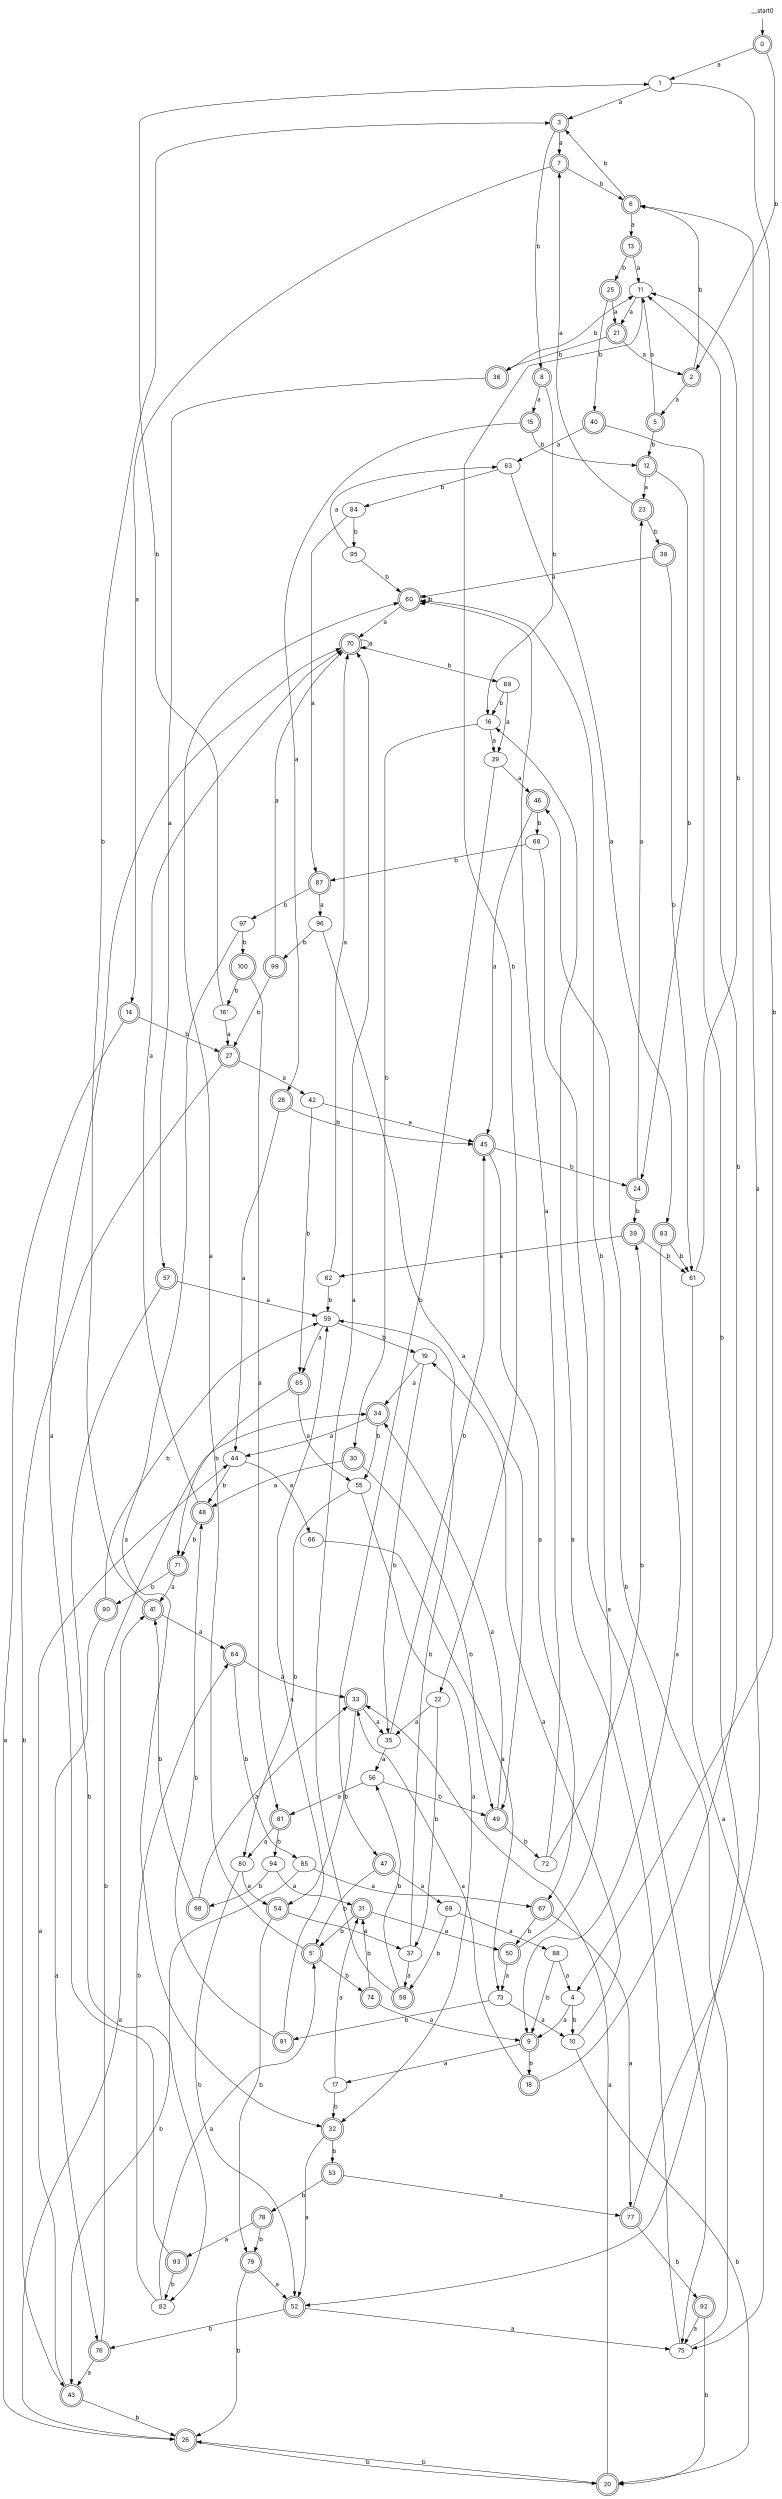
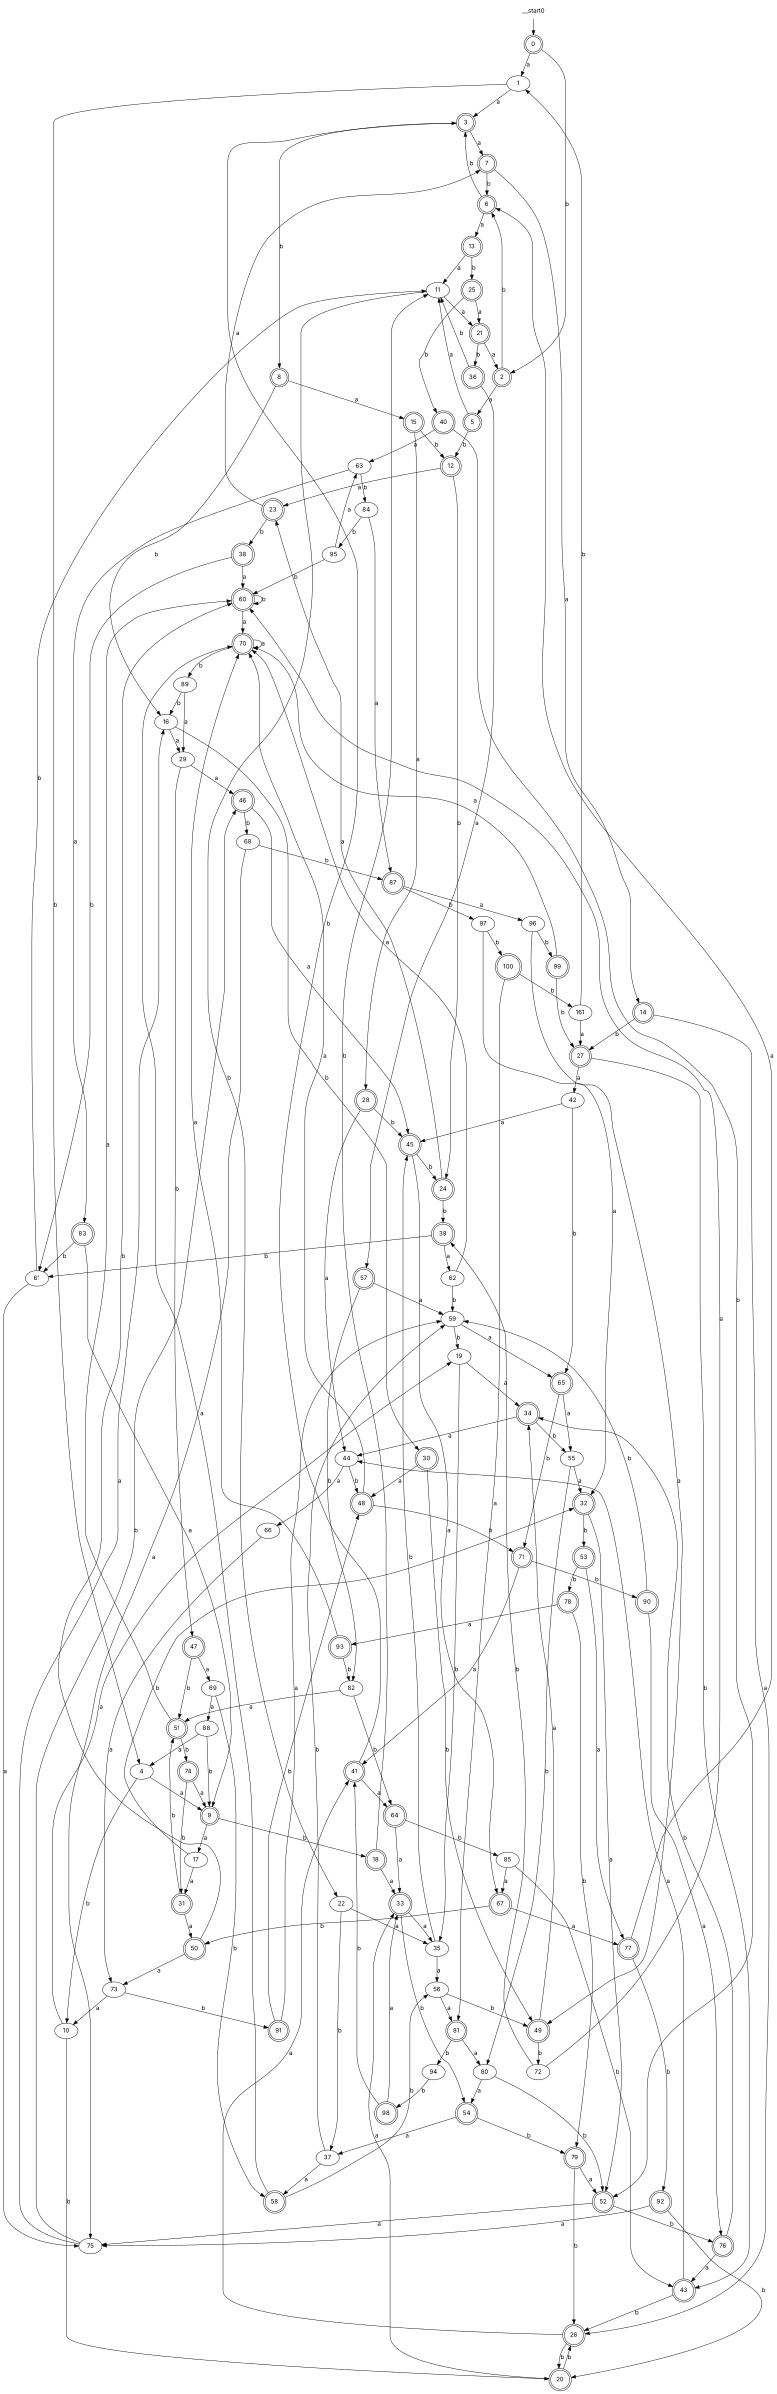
edge "94" -> "31": removed, label "a"
